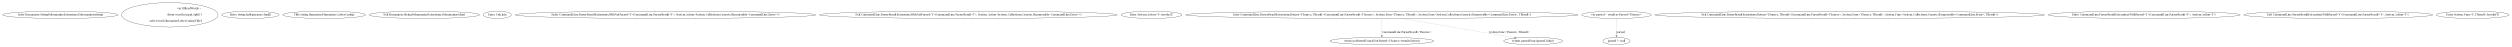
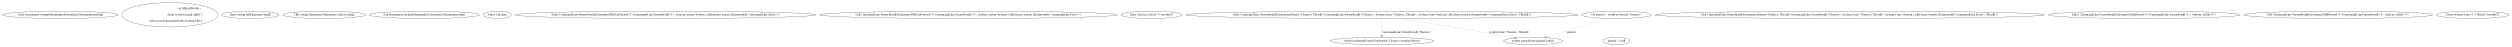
edge "var parsed = result as Parsed<TSource>" -> "parsed != null": now "var parsed = result as Parsed<TSource>" -> "return parsedFunc(parsed.Value);"
